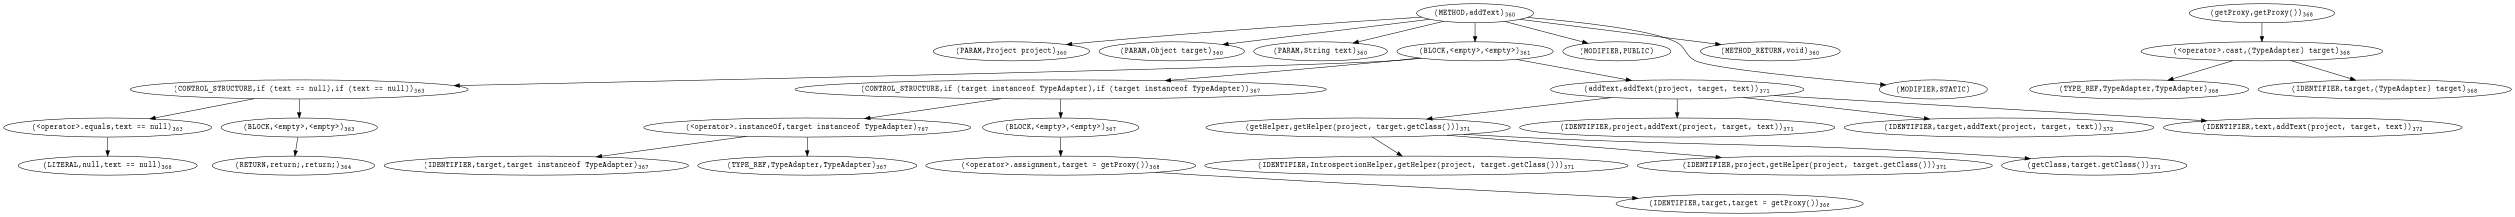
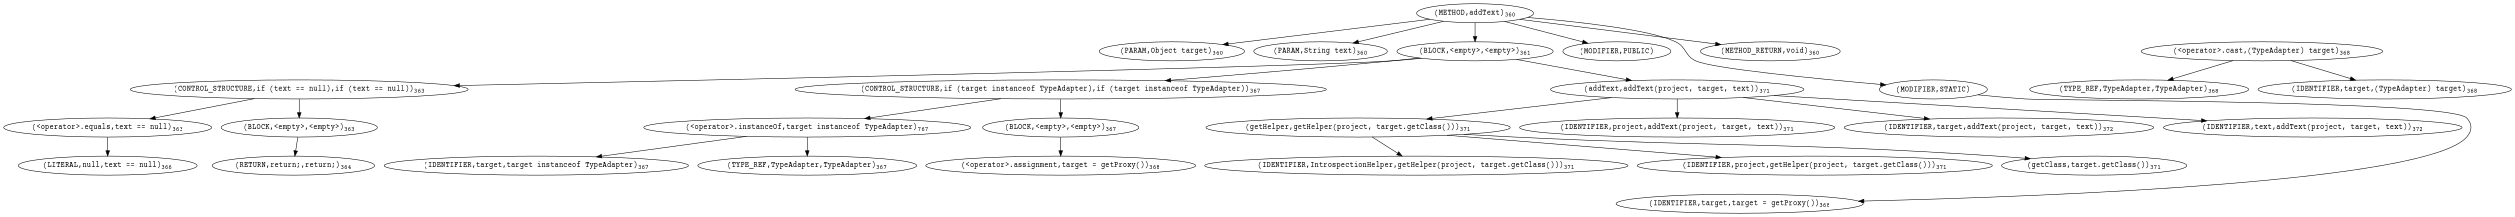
node "(getProxy,getProxy())": removed
node "(PARAM,Project project)": removed
edge "(<operator>.assignment,target = getProxy())" -> "(IDENTIFIER,target,target = getProxy())": now "(MODIFIER,STATIC)" -> "(IDENTIFIER,target,target = getProxy())"
